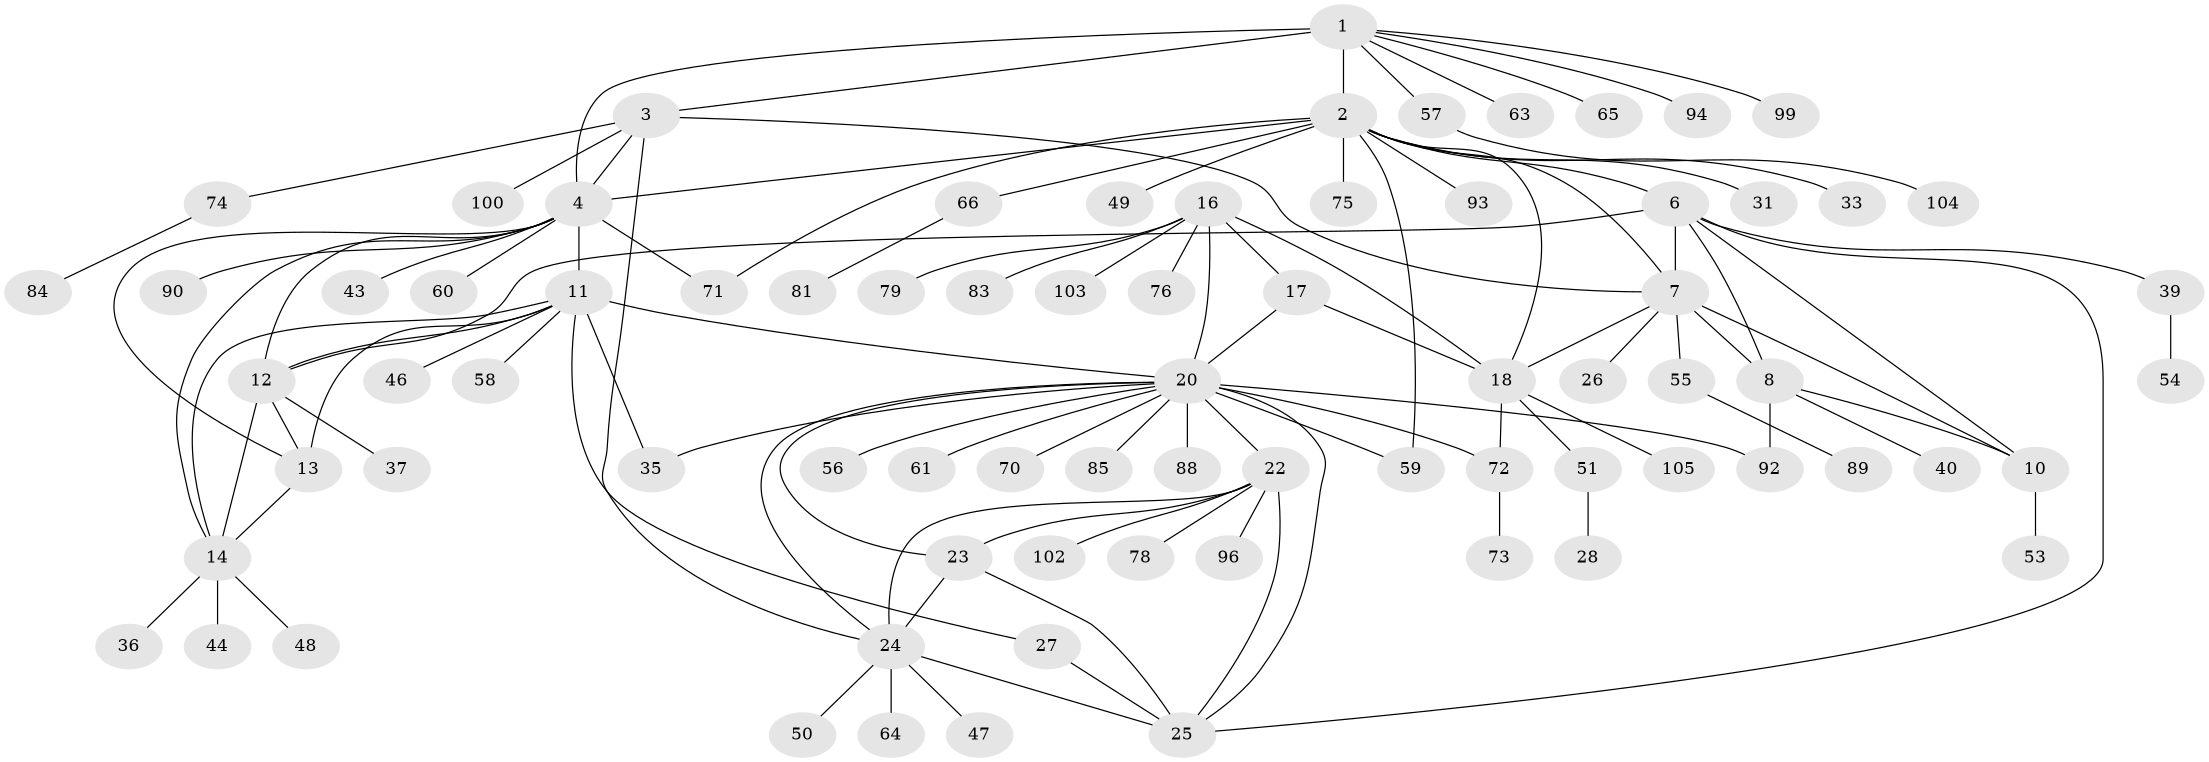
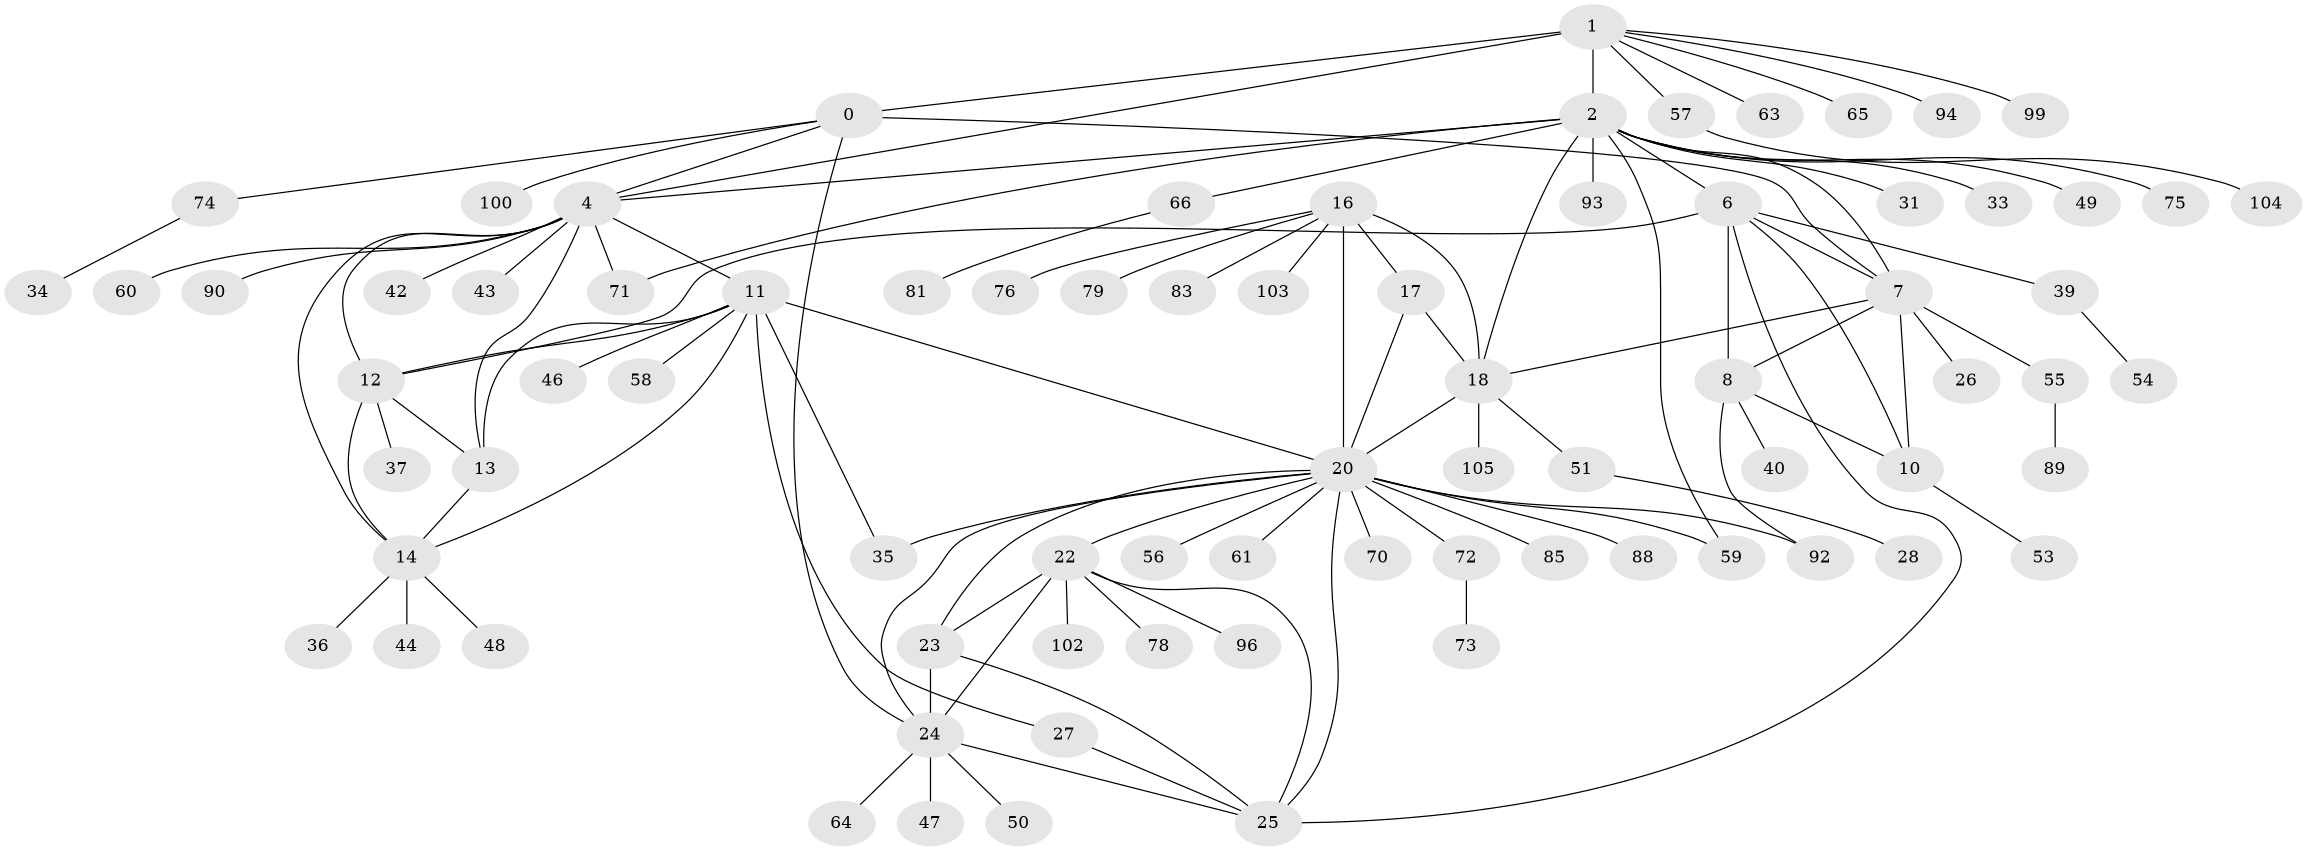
node "3": label "3" -> "0"
node "84": label "84" -> "34"
node "42": added
edge "18" -- "72": now "18" -- "20"
